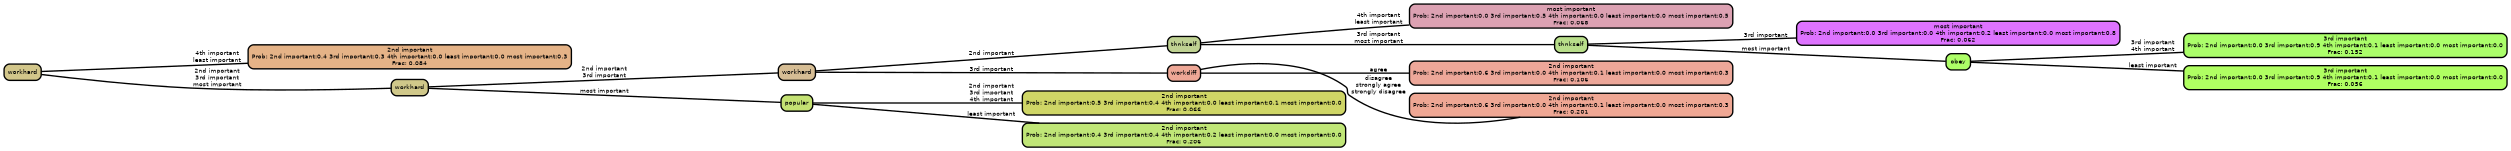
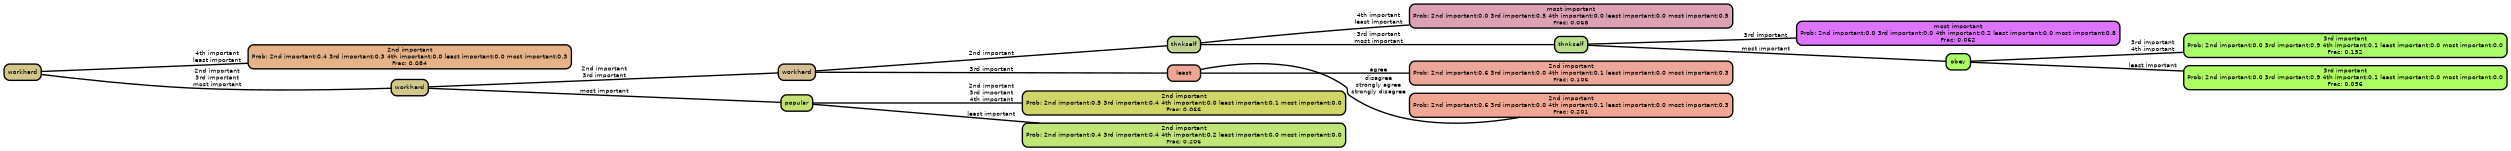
node "workdiff": label "workdiff" -> "least"
